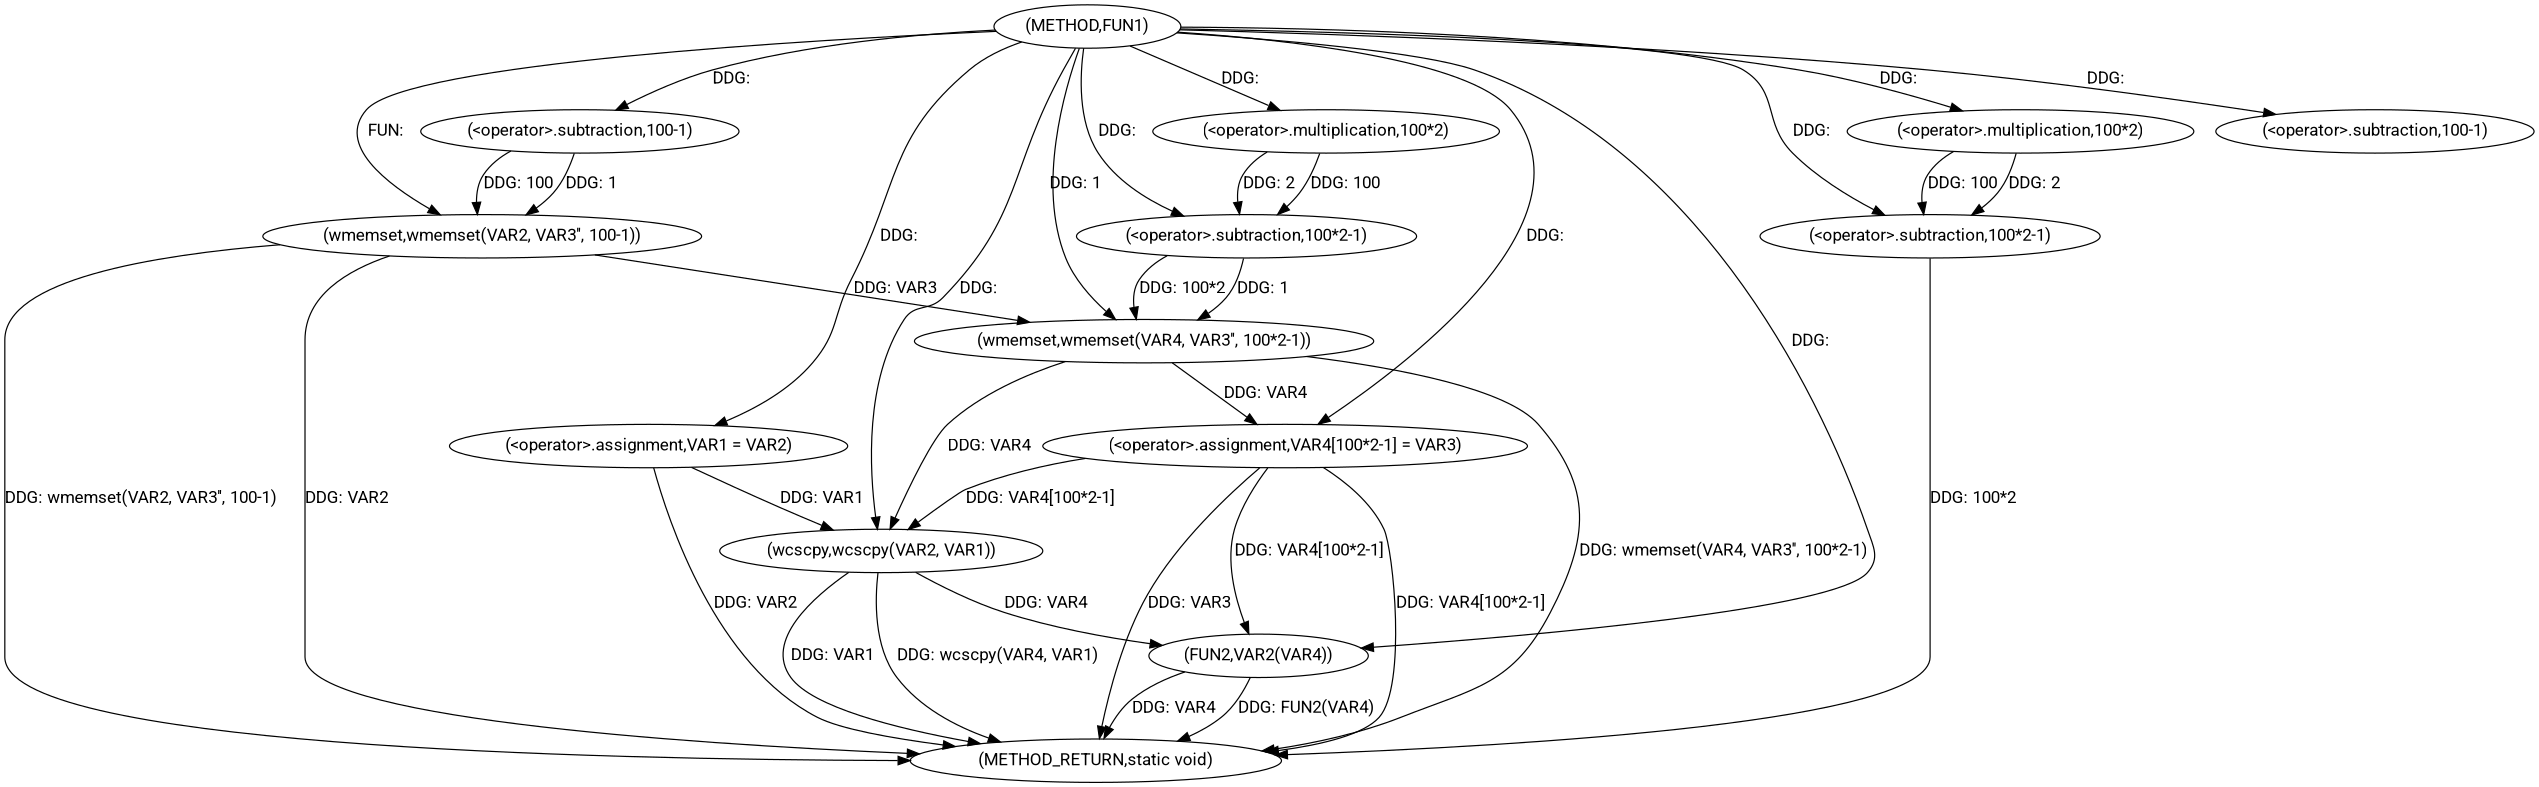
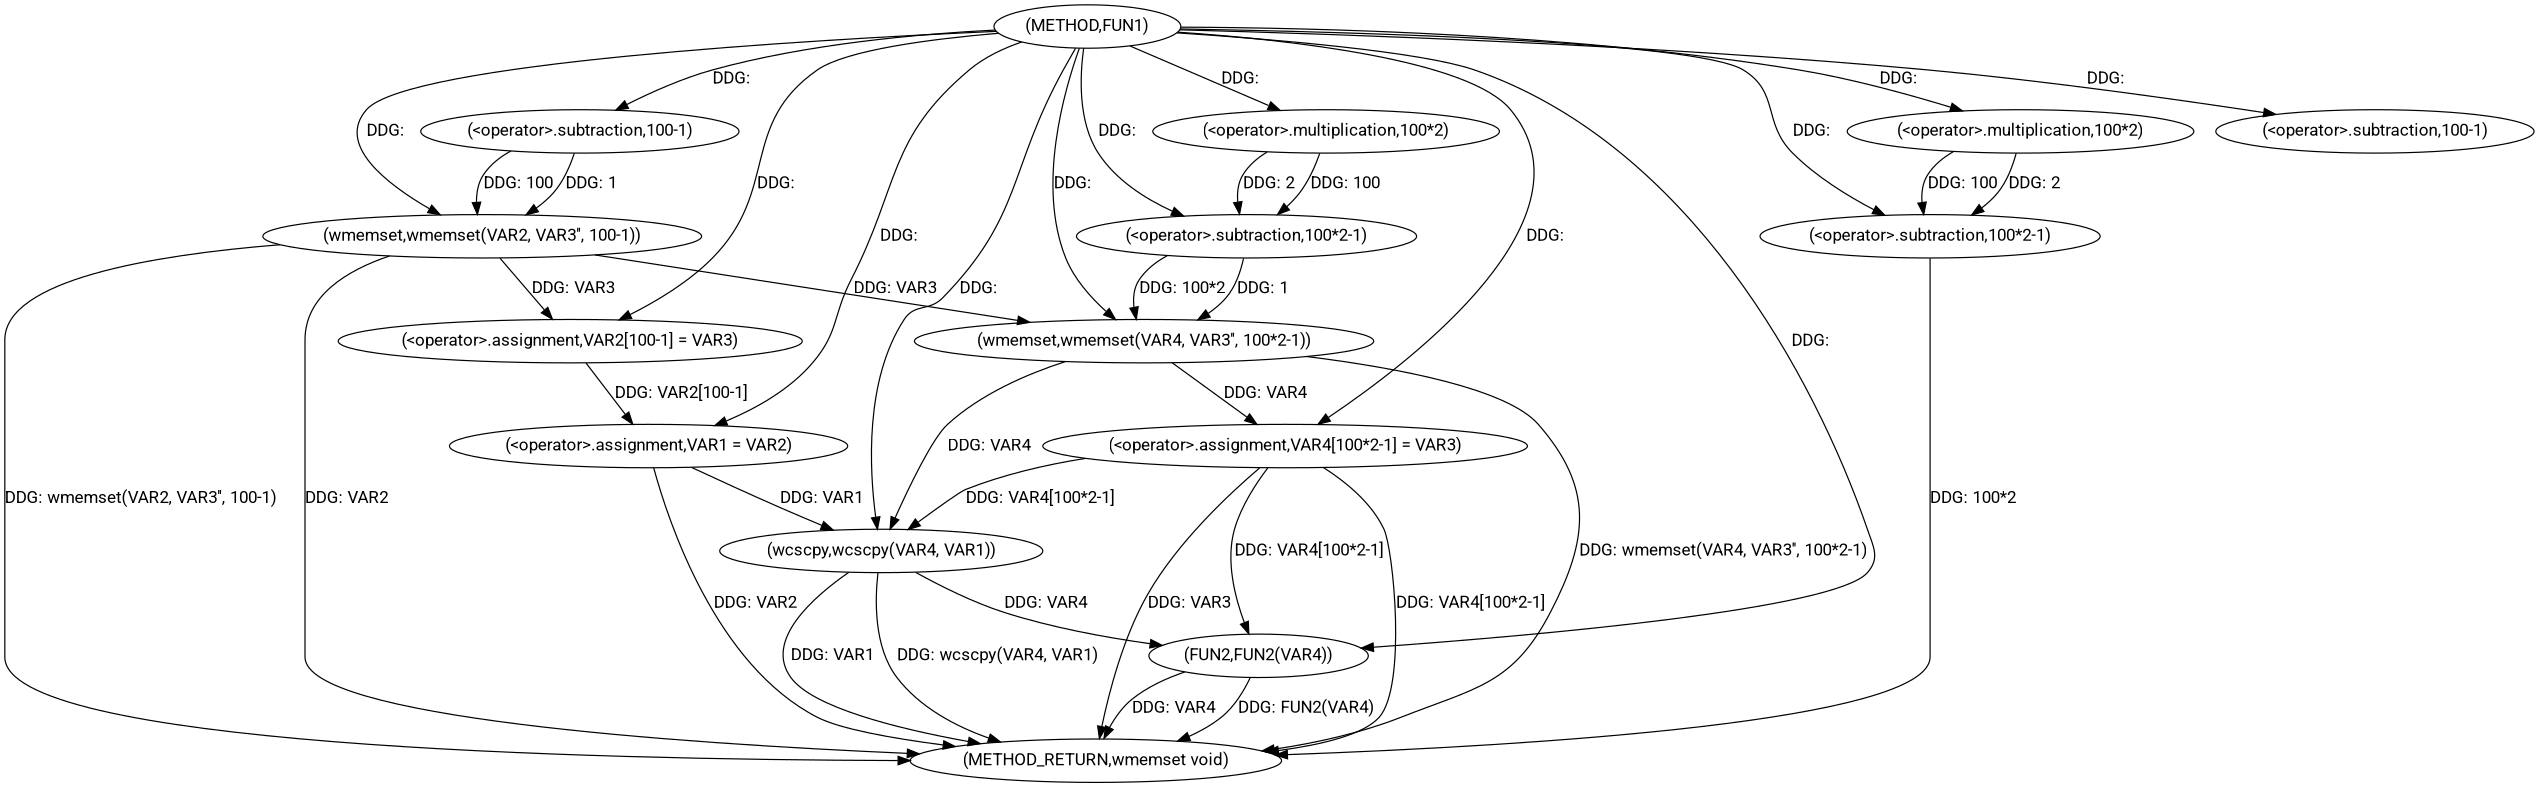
edge "(METHOD,FUN1)" -> "(wmemset,wmemset(VAR2, VAR3'', 100-1))": label "FUN: " -> "DDG: "
edge "(METHOD,FUN1)" -> "(wmemset,wmemset(VAR4, VAR3'', 100*2-1))": label "DDG: 1" -> "DDG: "
node "(<operator>.assignment,VAR2[100-1] = VAR3)": added
node "(wcscpy,wcscpy(VAR2, VAR1))": label "(wcscpy,wcscpy(VAR2, VAR1))" -> "(wcscpy,wcscpy(VAR4, VAR1))"
node "(FUN2,VAR2(VAR4))": label "(FUN2,VAR2(VAR4))" -> "(FUN2,FUN2(VAR4))"
node "(METHOD_RETURN,static void)": label "(METHOD_RETURN,static void)" -> "(METHOD_RETURN,wmemset void)"
